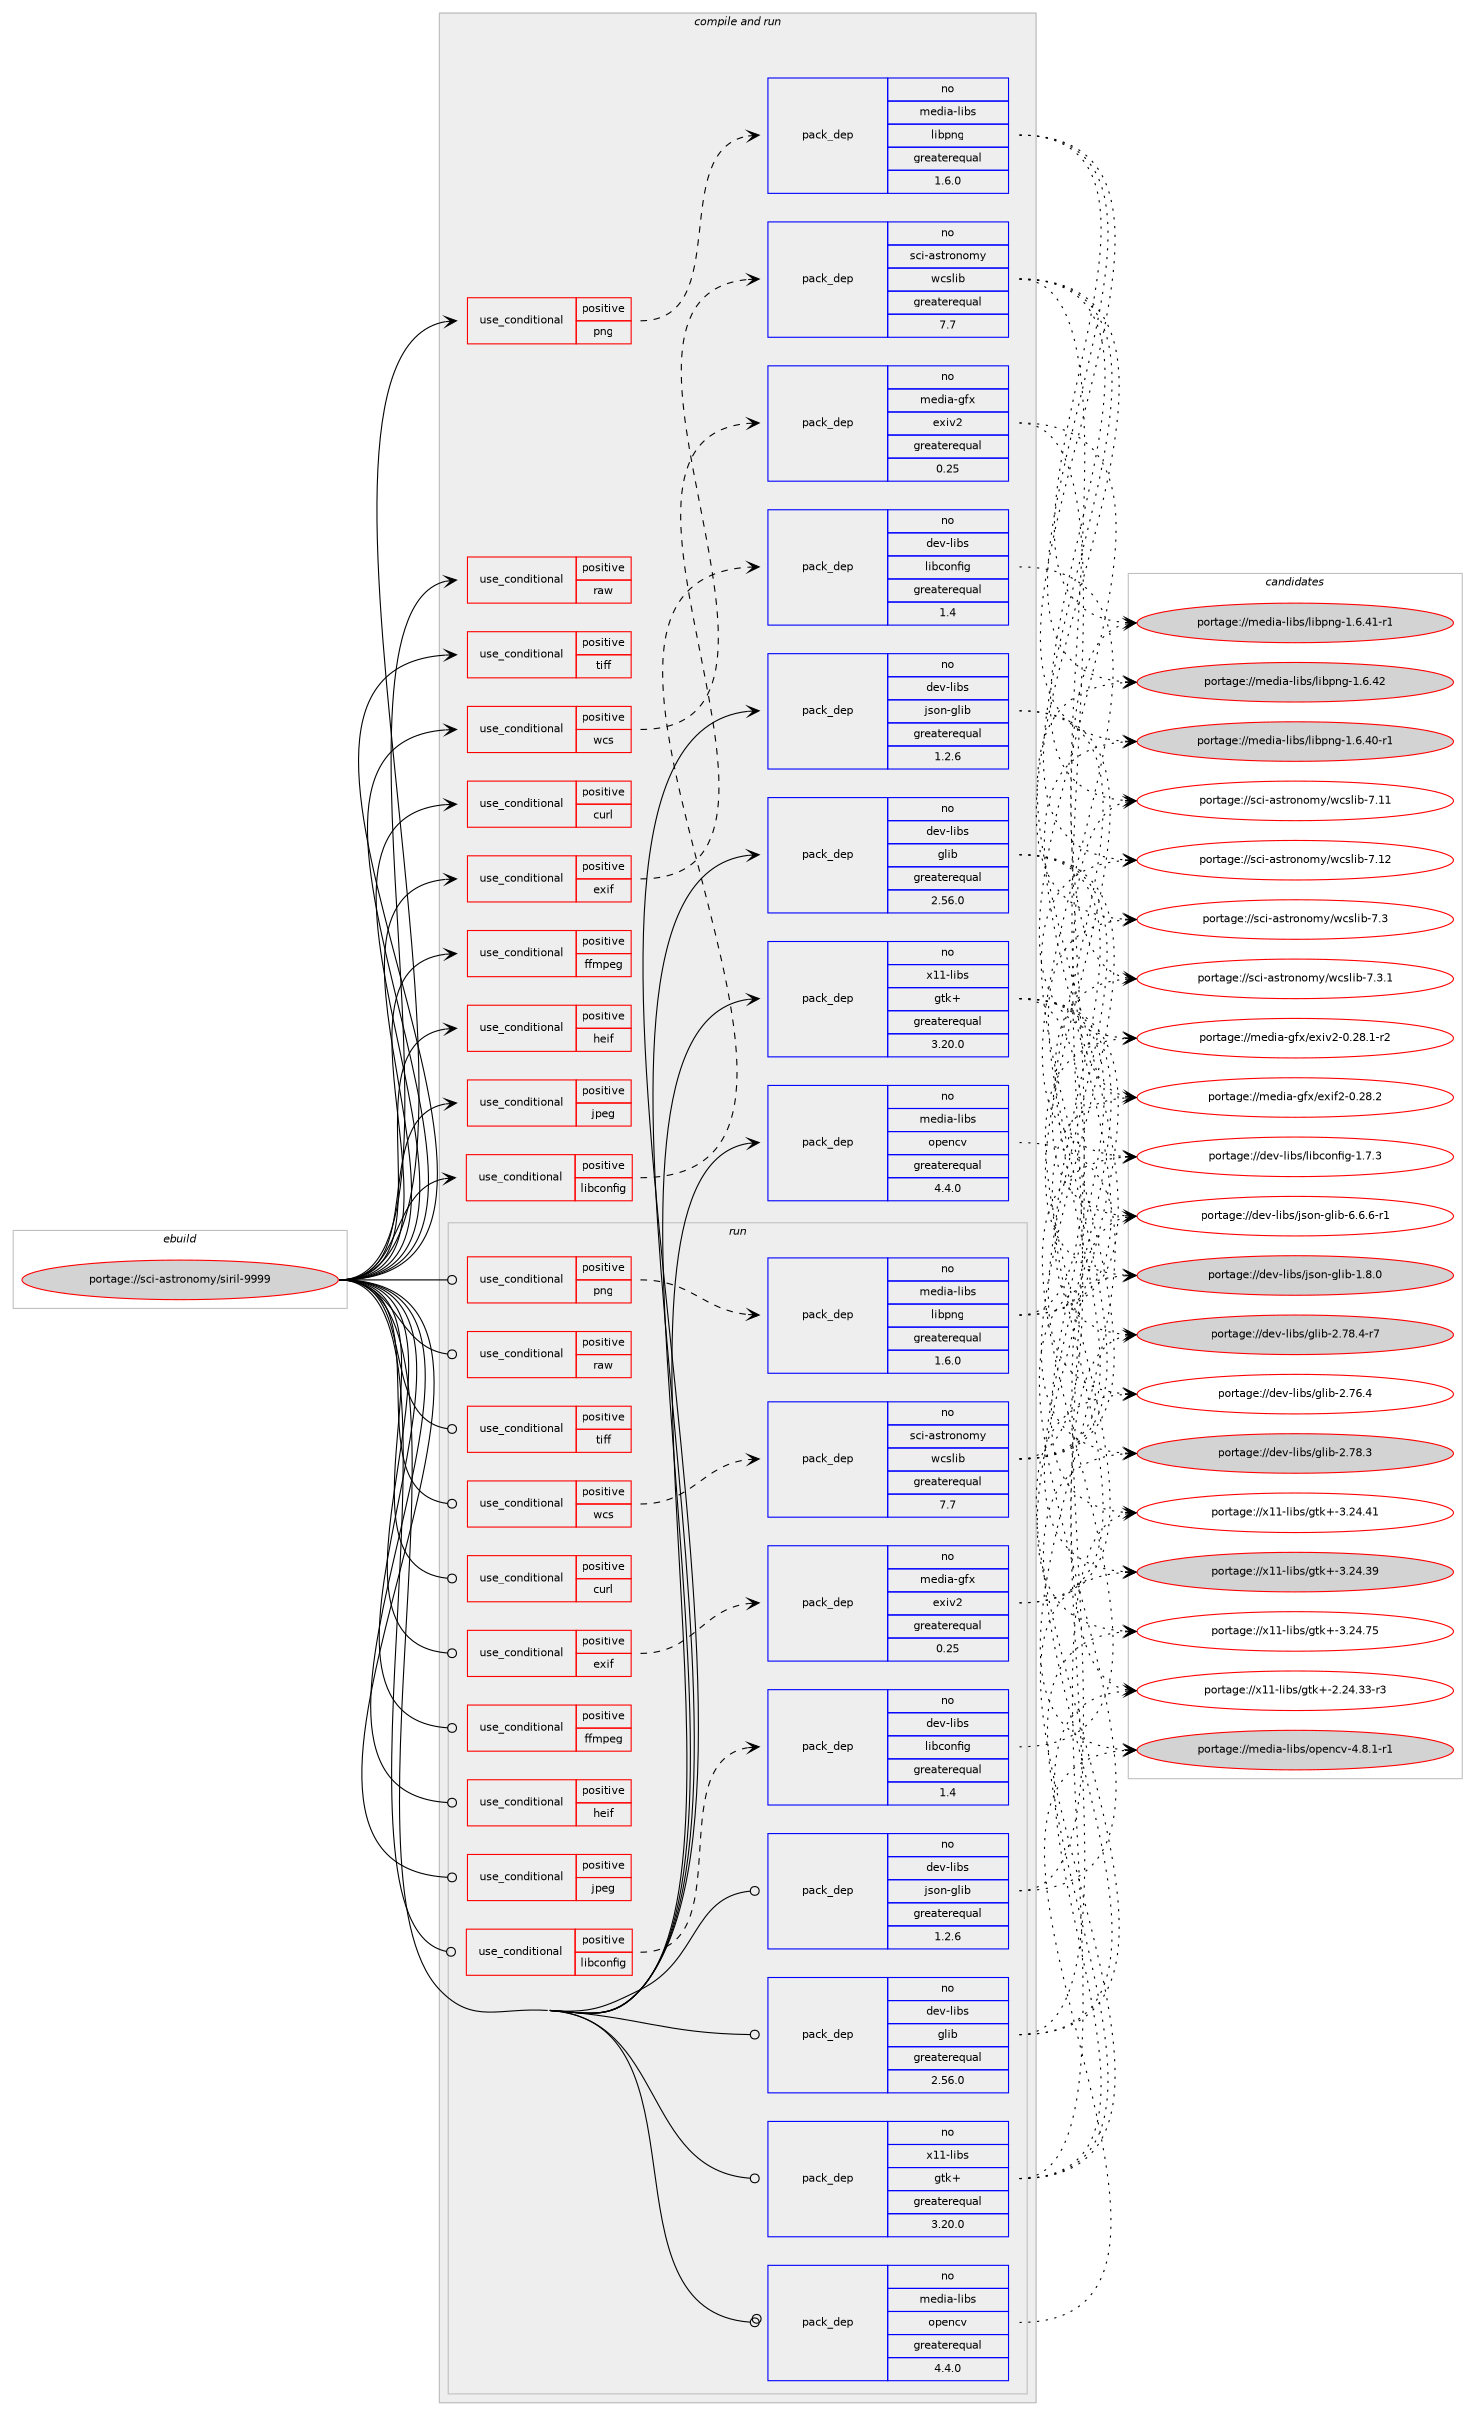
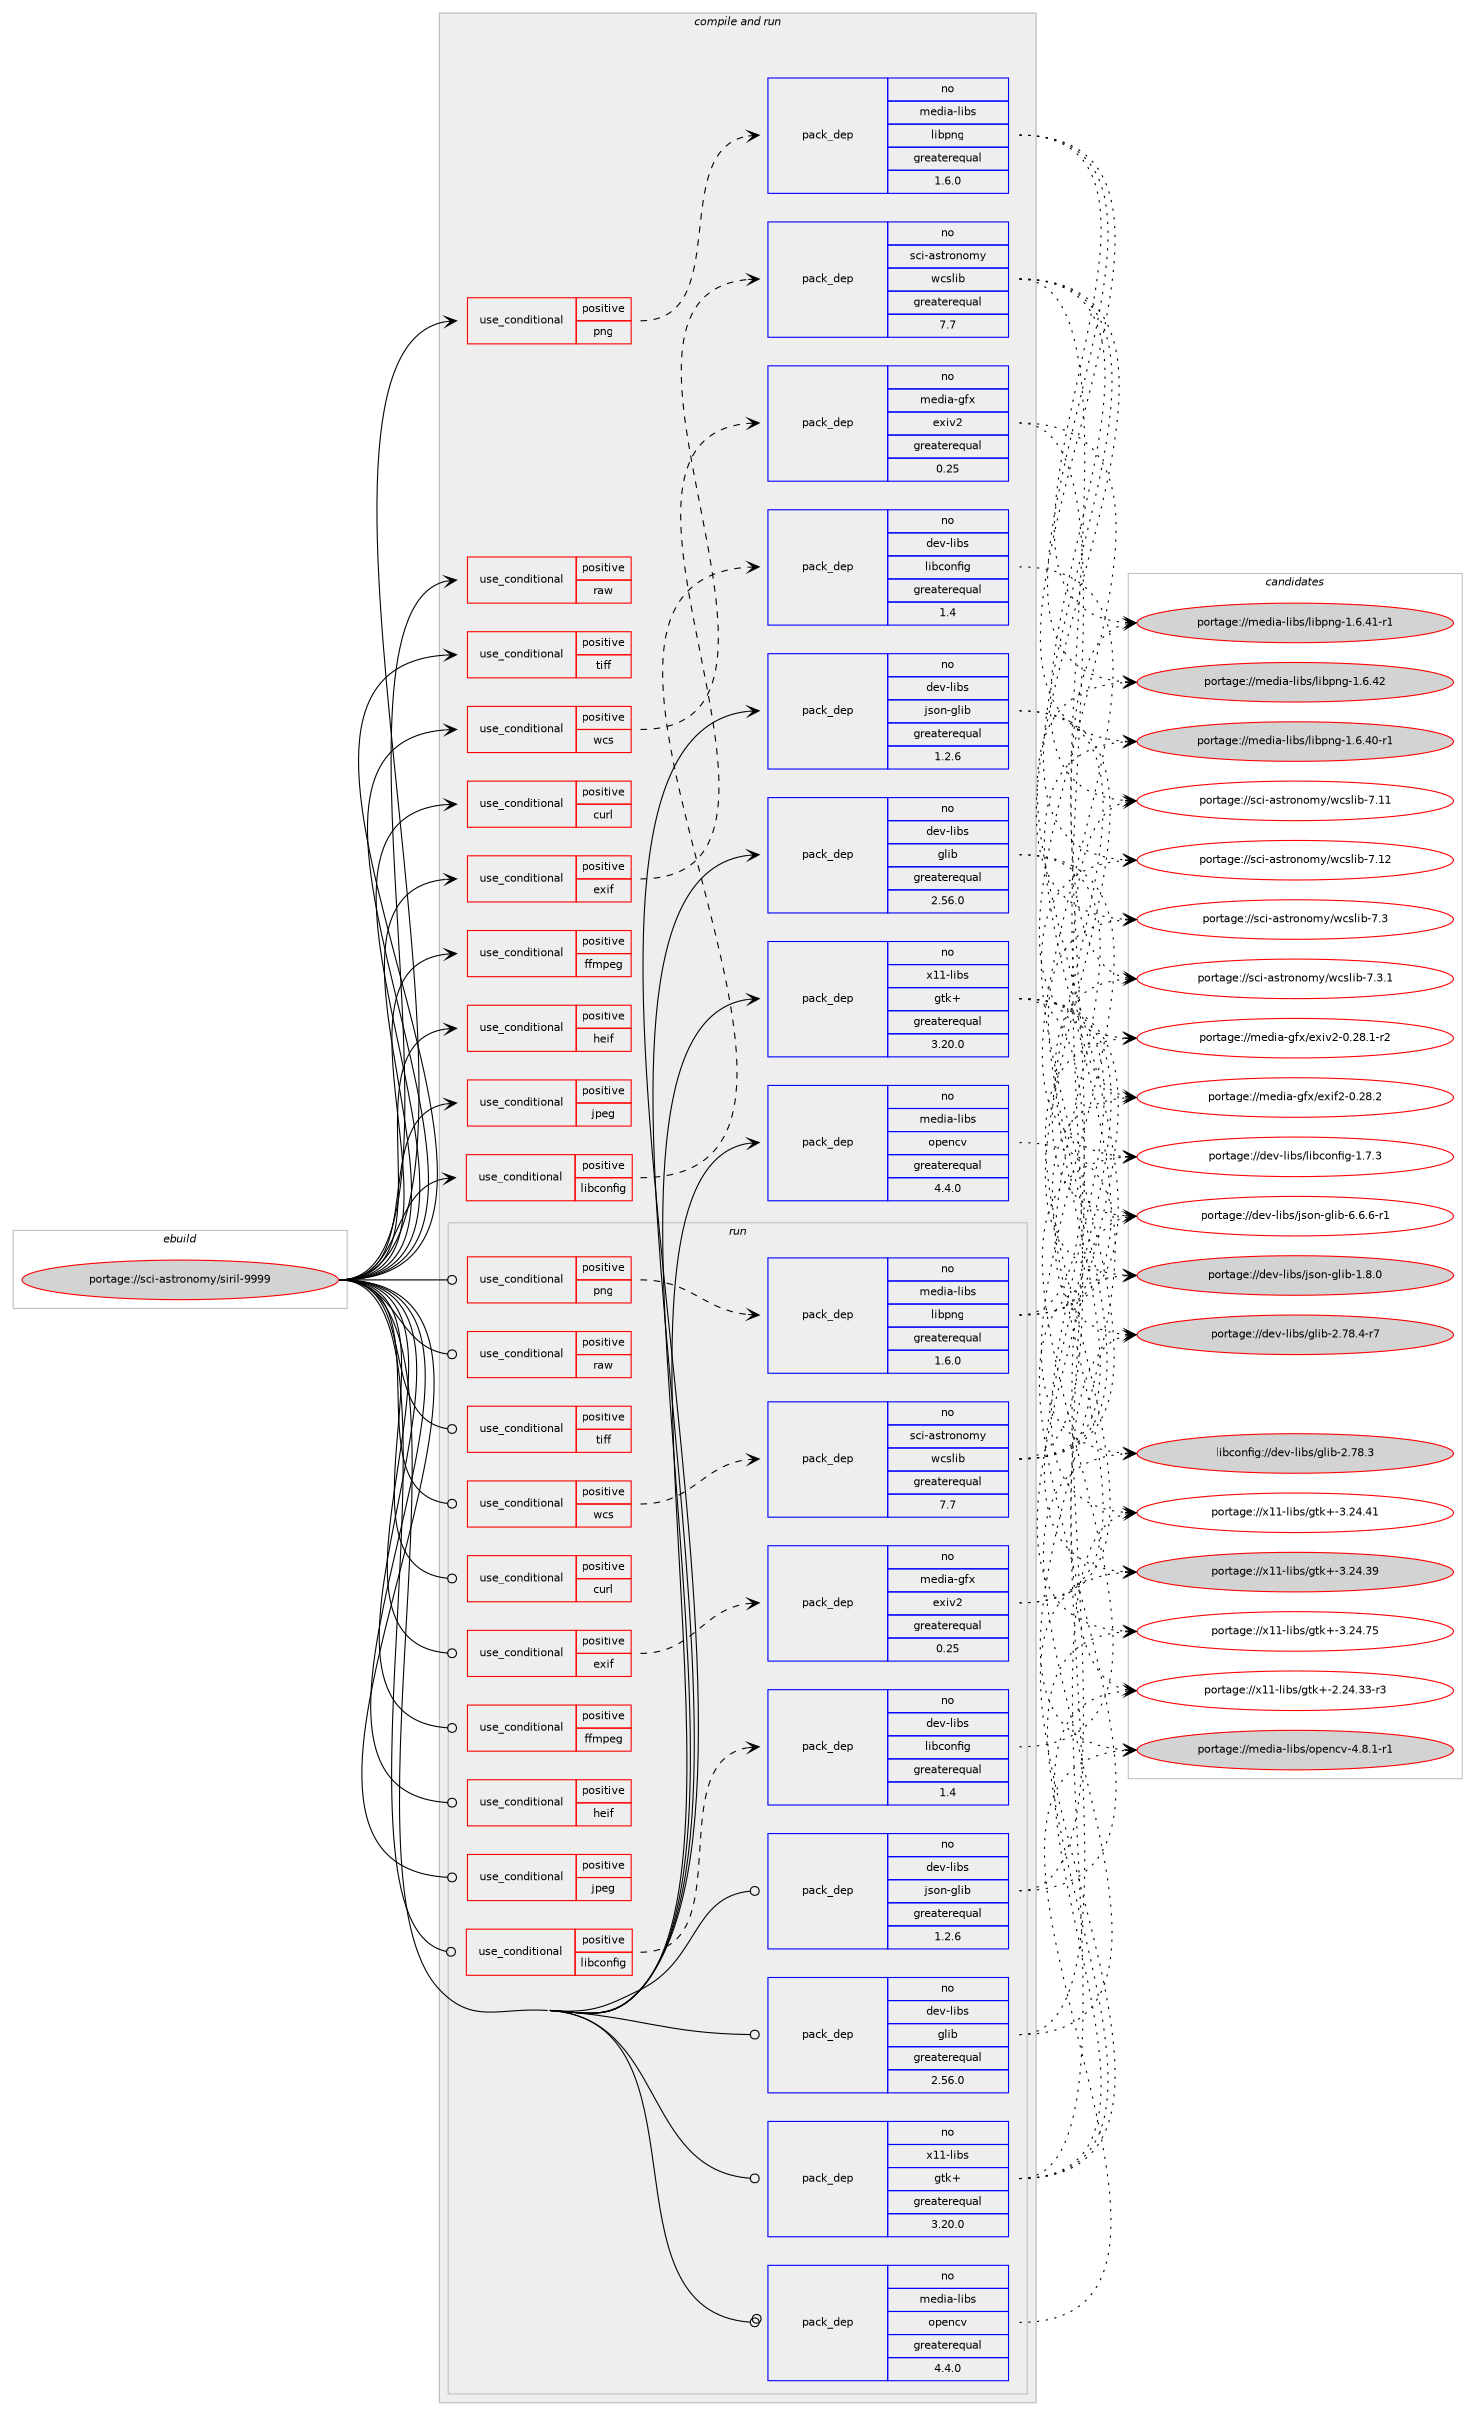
node "portage://dev-libs/glib-2.76.4": removed
node "portage://dev-libs/glib-2.78.3": label "portage://dev-libs/glib-2.78.3" -> "libconfig://dev-libs/glib-2.78.3"
